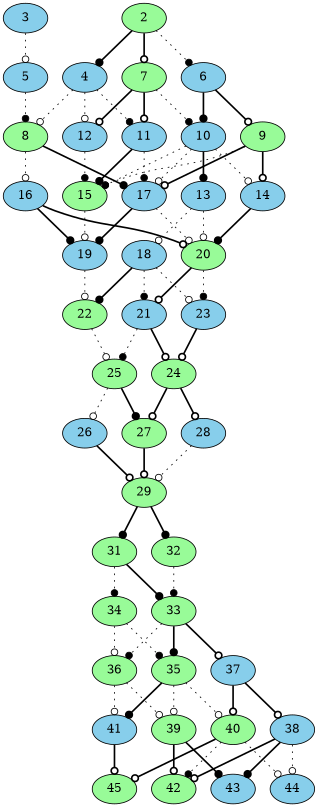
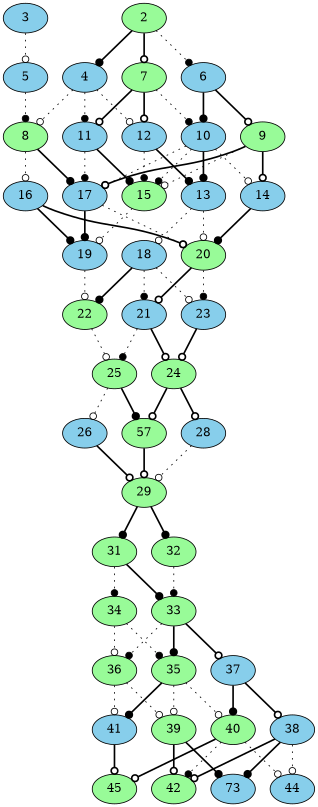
edge "12" -> "13": added
node "27": label "27" -> "57"
edge "37" -> "40": arrowhead odot -> dot
node "43": label "43" -> "73"
